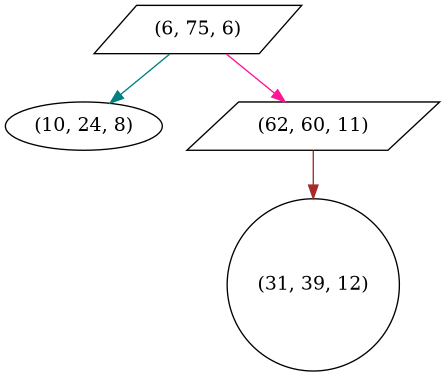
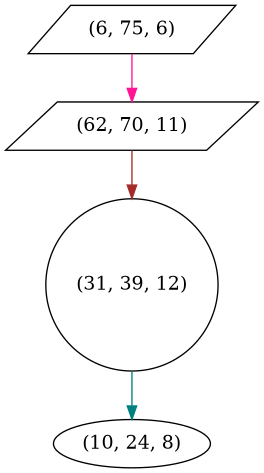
edge "(6, 75, 6)" -> "(10, 24, 8)": now "(31, 39, 12)" -> "(10, 24, 8)"
node "(62, 60, 11)": label "(62, 60, 11)" -> "(62, 70, 11)"
